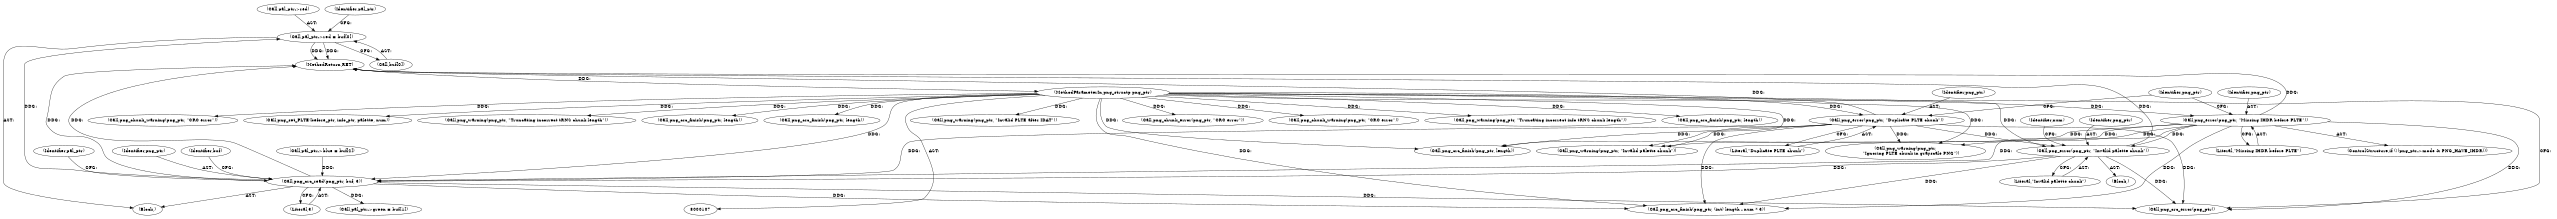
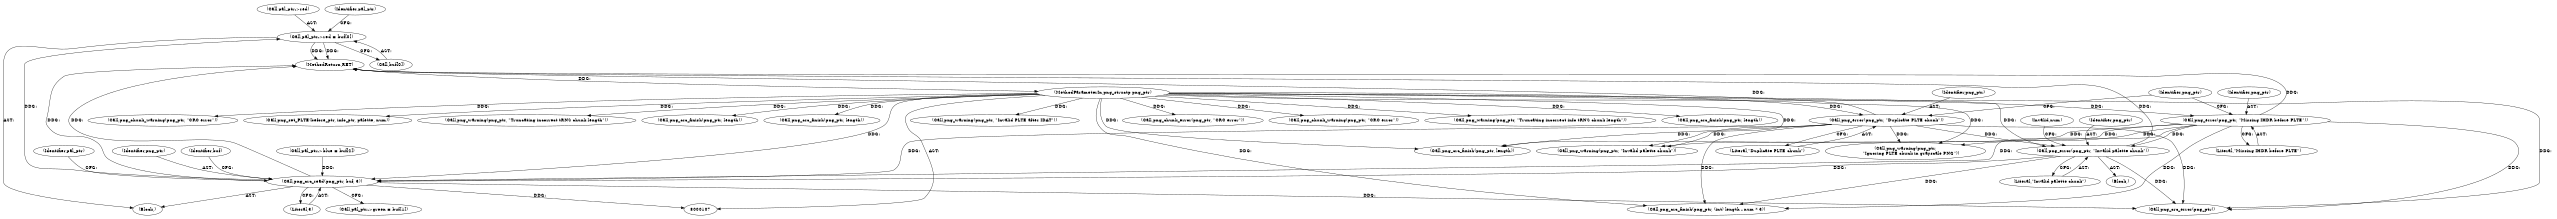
node "(Identifier,num)": label "(Identifier,num)" -> "(Invalid,num)"
node "(ControlStructure,if (!(png_ptr->mode & PNG_HAVE_IHDR)))": removed
edge "(MethodParameterIn,png_structp png_ptr)" -> "(Call,png_crc_error(png_ptr))": label "CFG: " -> "DDG: "
edge "(Call,png_crc_read(png_ptr, buf, 3))" -> "(Call,pal_ptr->green = buf[1])": label "DDG: " -> "CFG: "
edge "(Call,png_crc_read(png_ptr, buf, 3))" -> "(Call,png_crc_finish(png_ptr, (int) length - num * 3))": now "(Call,png_crc_read(png_ptr, buf, 3))" -> "8000107"
